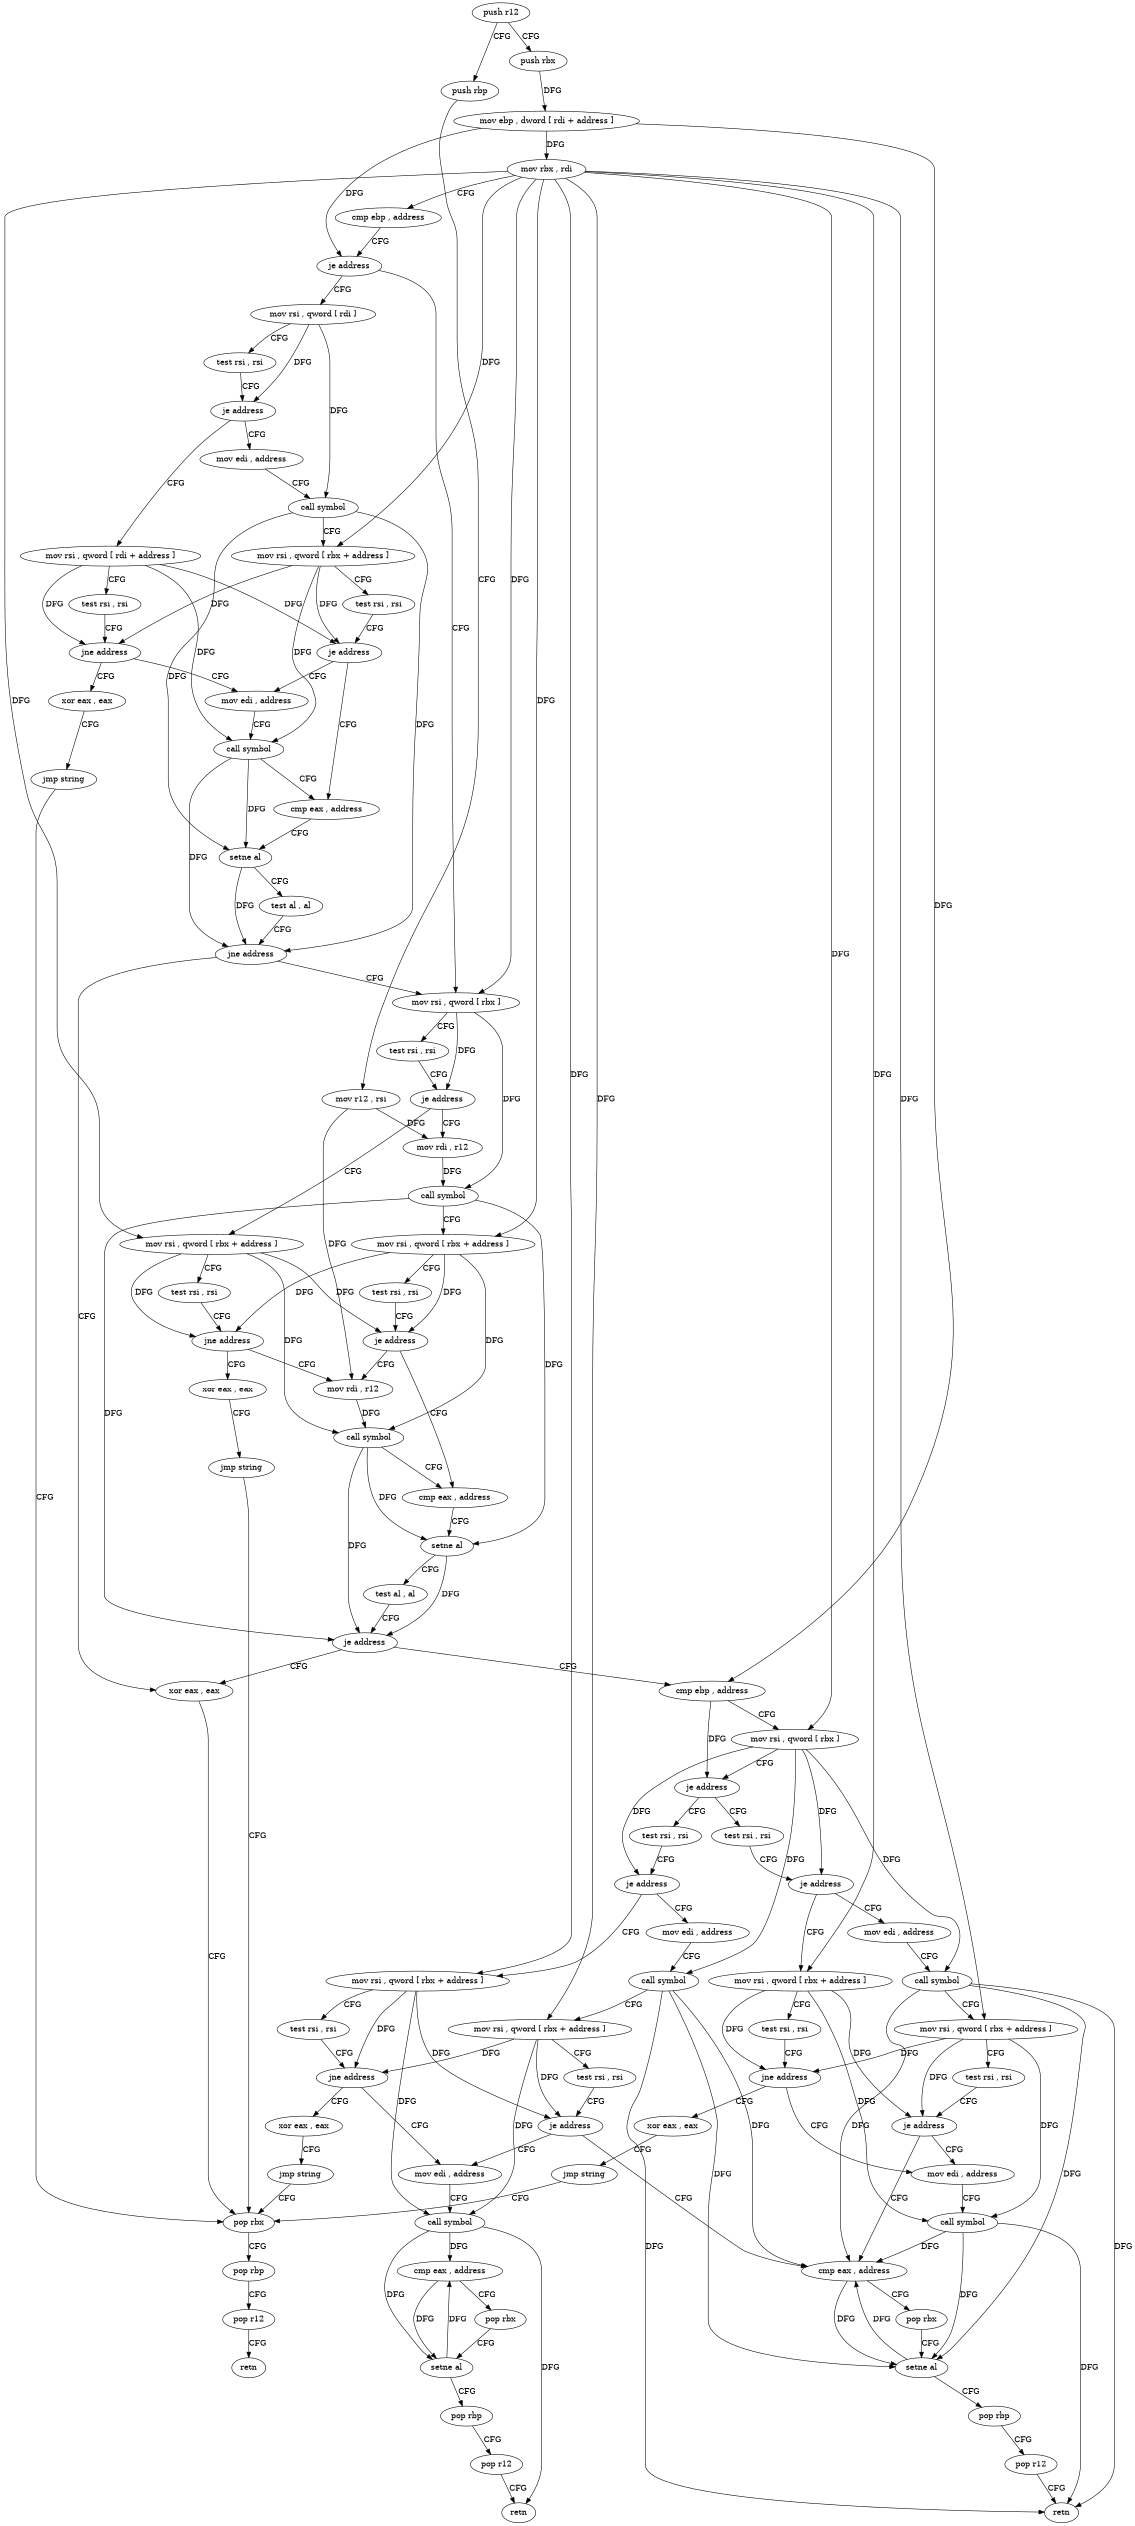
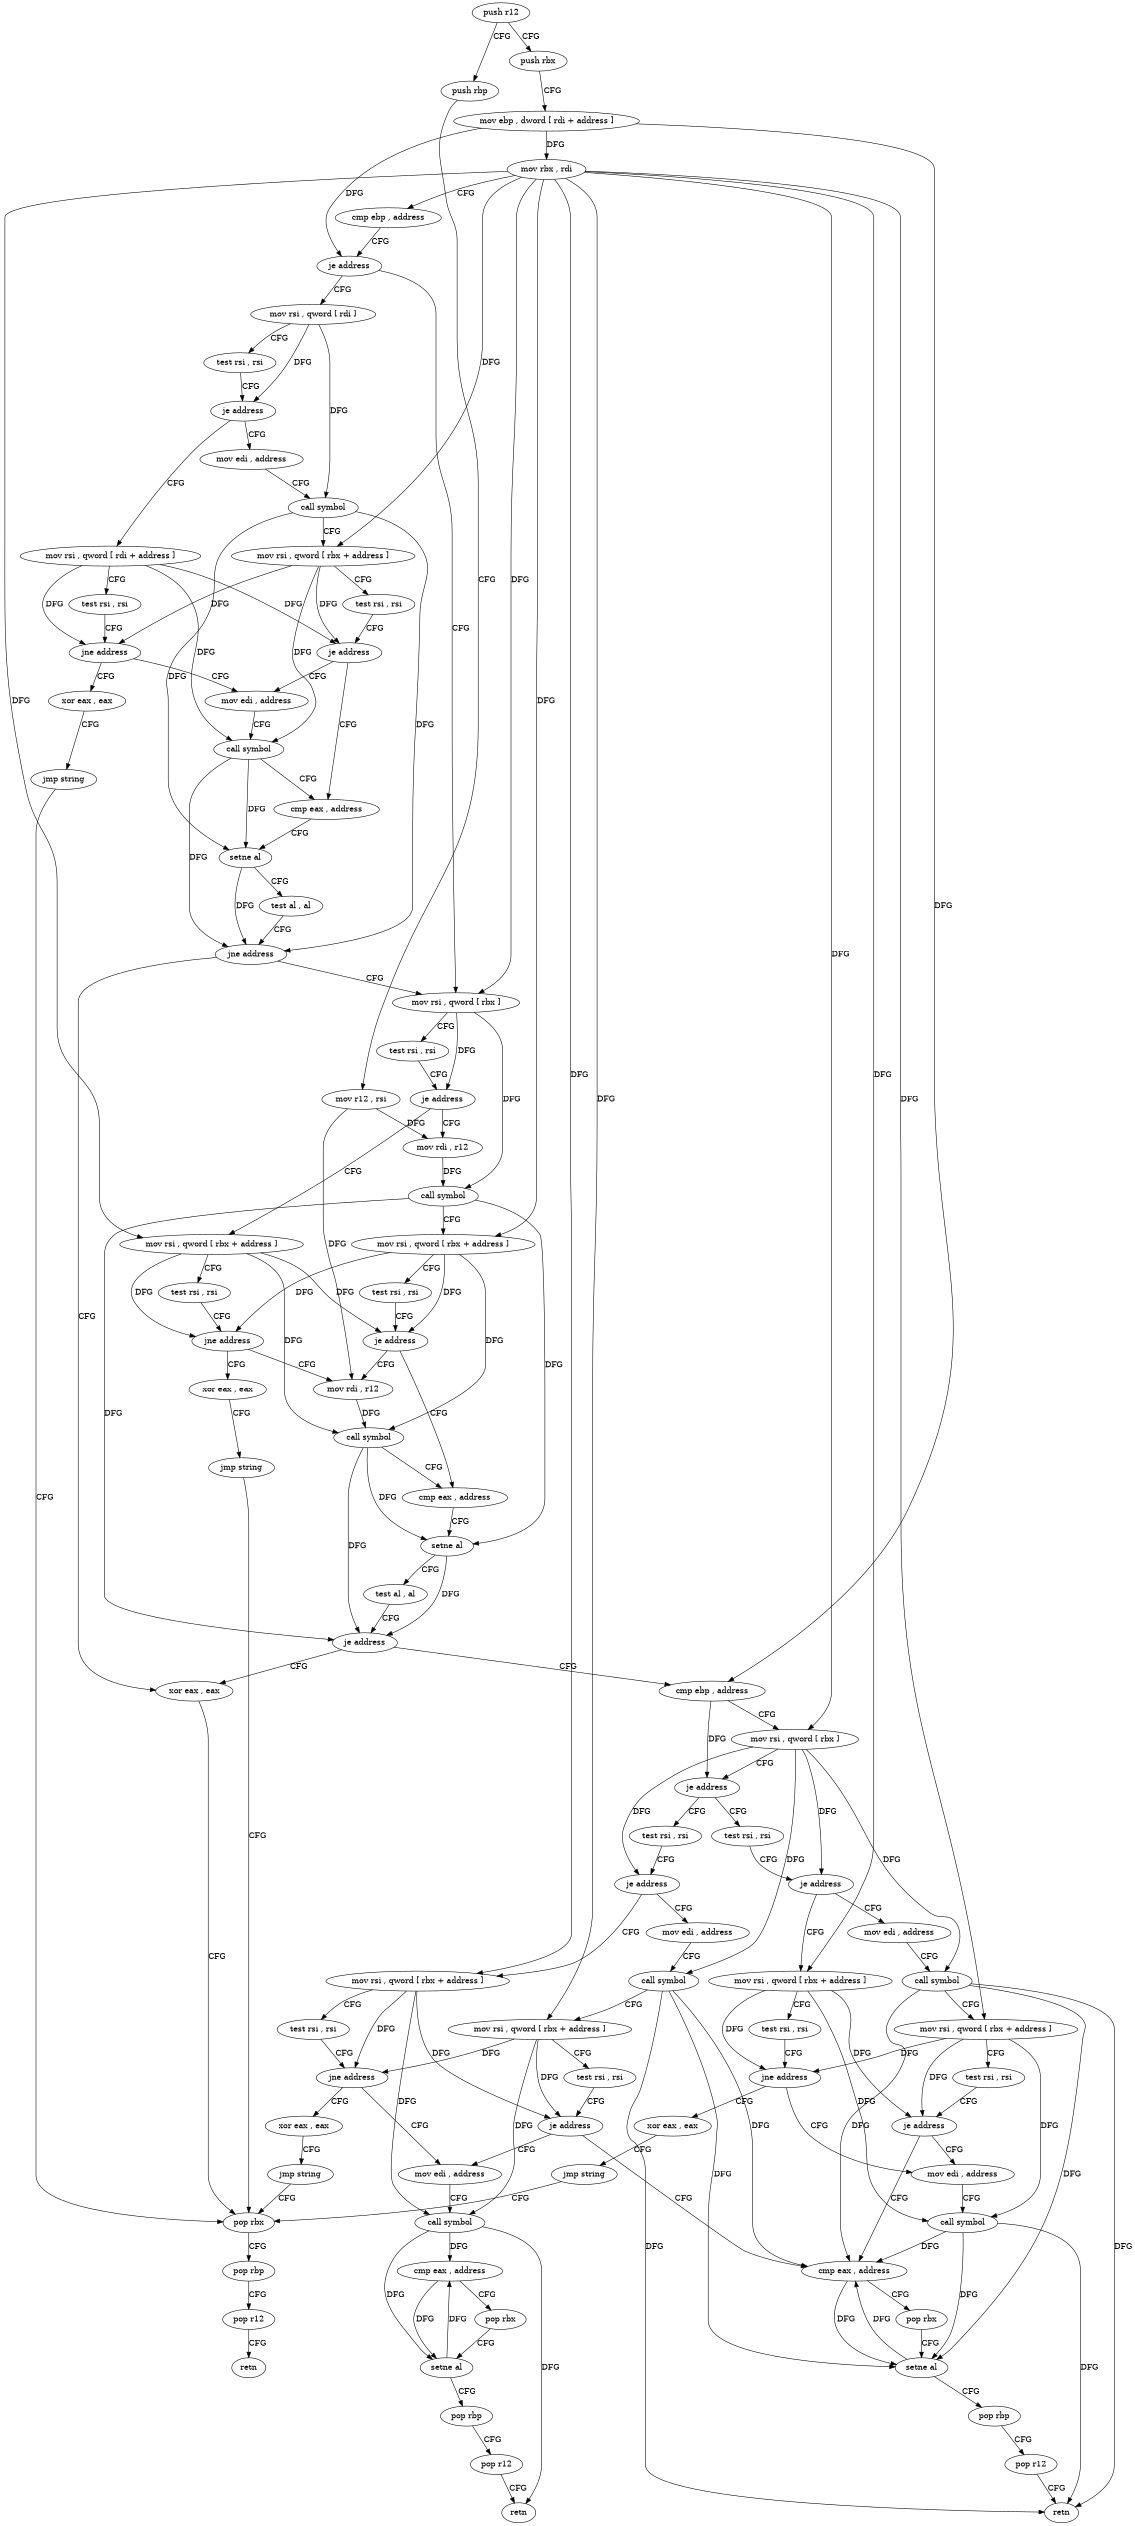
edge "push rbx" -> "mov ebp , dword [ rdi + address ]": label "DFG" -> "CFG"
